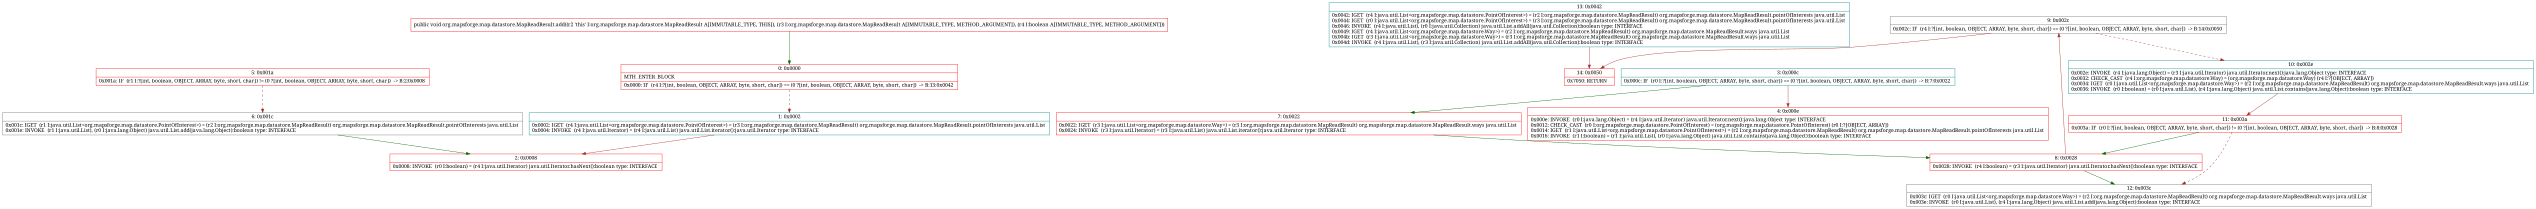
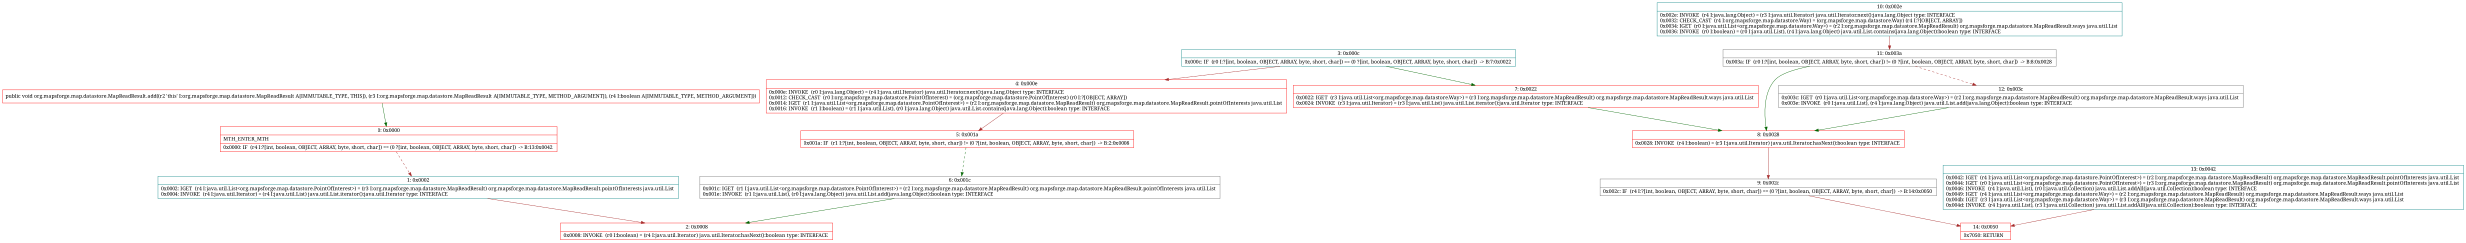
edge "9: 0x002c" -> "10: 0x002e": removed
node "0: 0x0000": text "MTH_ENTER_BLOCK" -> "MTH_ENTER_MTH"
edge "5: 0x001a" -> "6: 0x001c": color brown -> darkgreen
edge "4: 0x000e" -> "5: 0x001a": added
node "11: 0x003a": color red -> gray40
edge "8: 0x0028" -> "12: 0x003c": reversed
